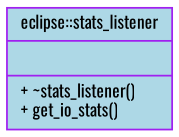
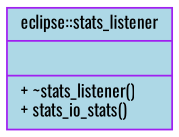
node "eclipse::stats_listener": text "+ get_io_stats()" -> "+ stats_io_stats()"
